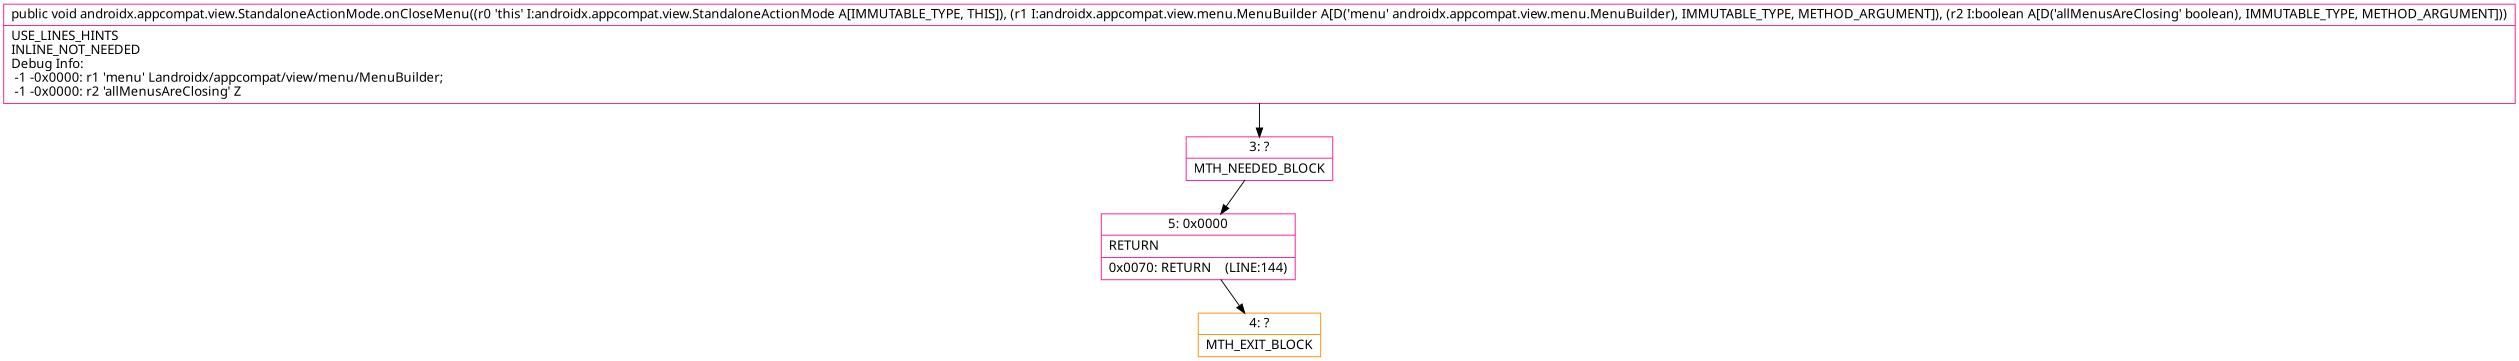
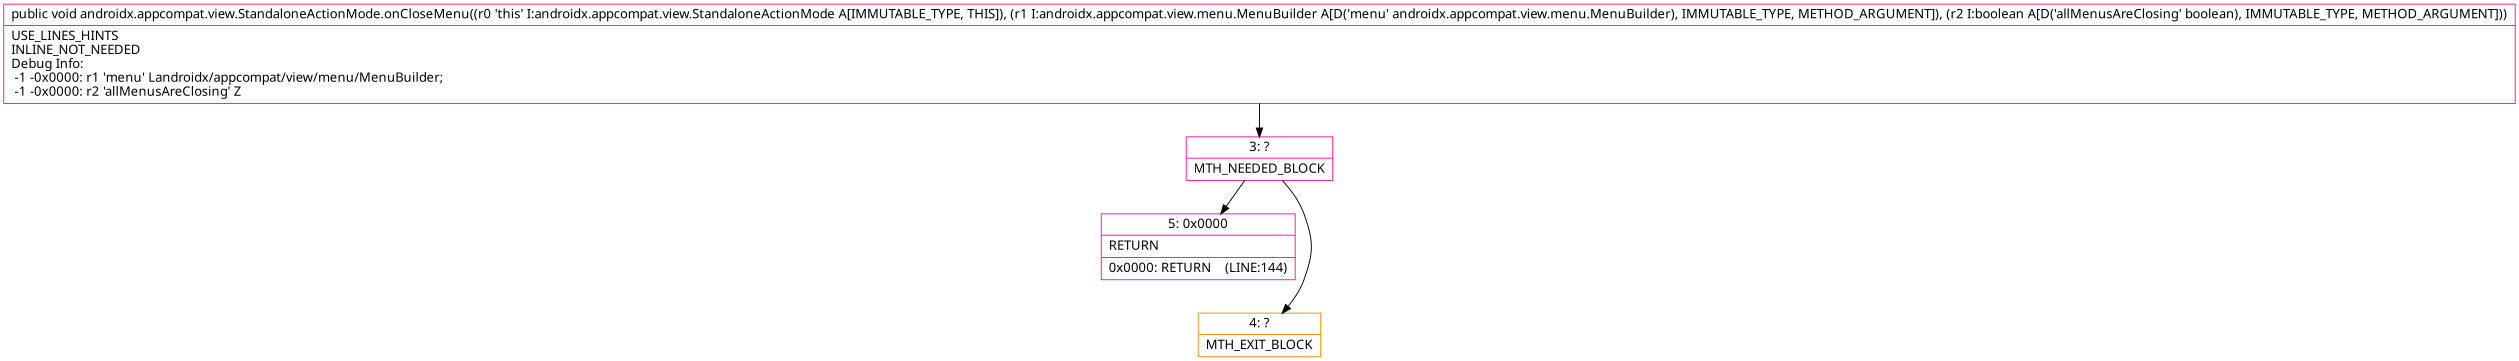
node "5: 0x0000": text "0x0070: RETURN    (LINE:144)" -> "0x0000: RETURN    (LINE:144)"
edge "5: 0x0000" -> "4: ?": now "3: ?" -> "4: ?"
